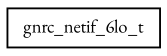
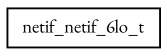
node "gnrc_netif_6lo_t": label "gnrc_netif_6lo_t" -> "netif_netif_6lo_t"
